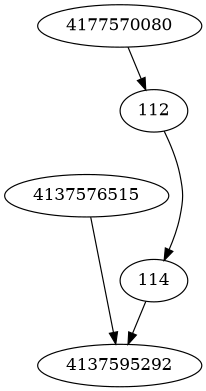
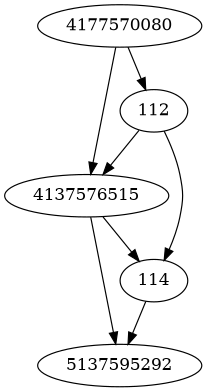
edge "4177570080" -> "4137576515": added
edge "112" -> "4137576515": added
edge "4137576515" -> "114": added
node "4137595292": label "4137595292" -> "5137595292"
